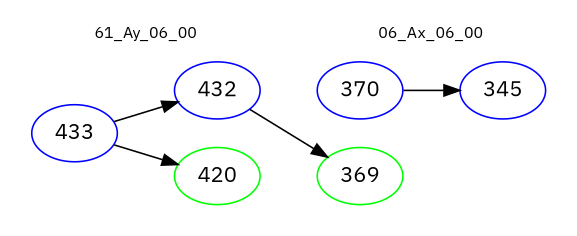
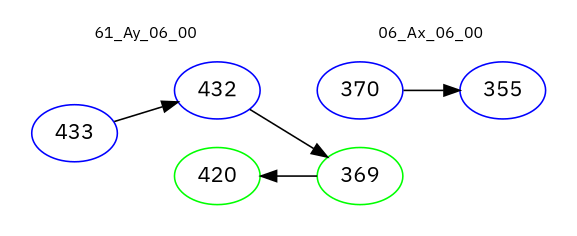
node "345": label "345" -> "355"
edge "433" -> "420": now "369" -> "420"
